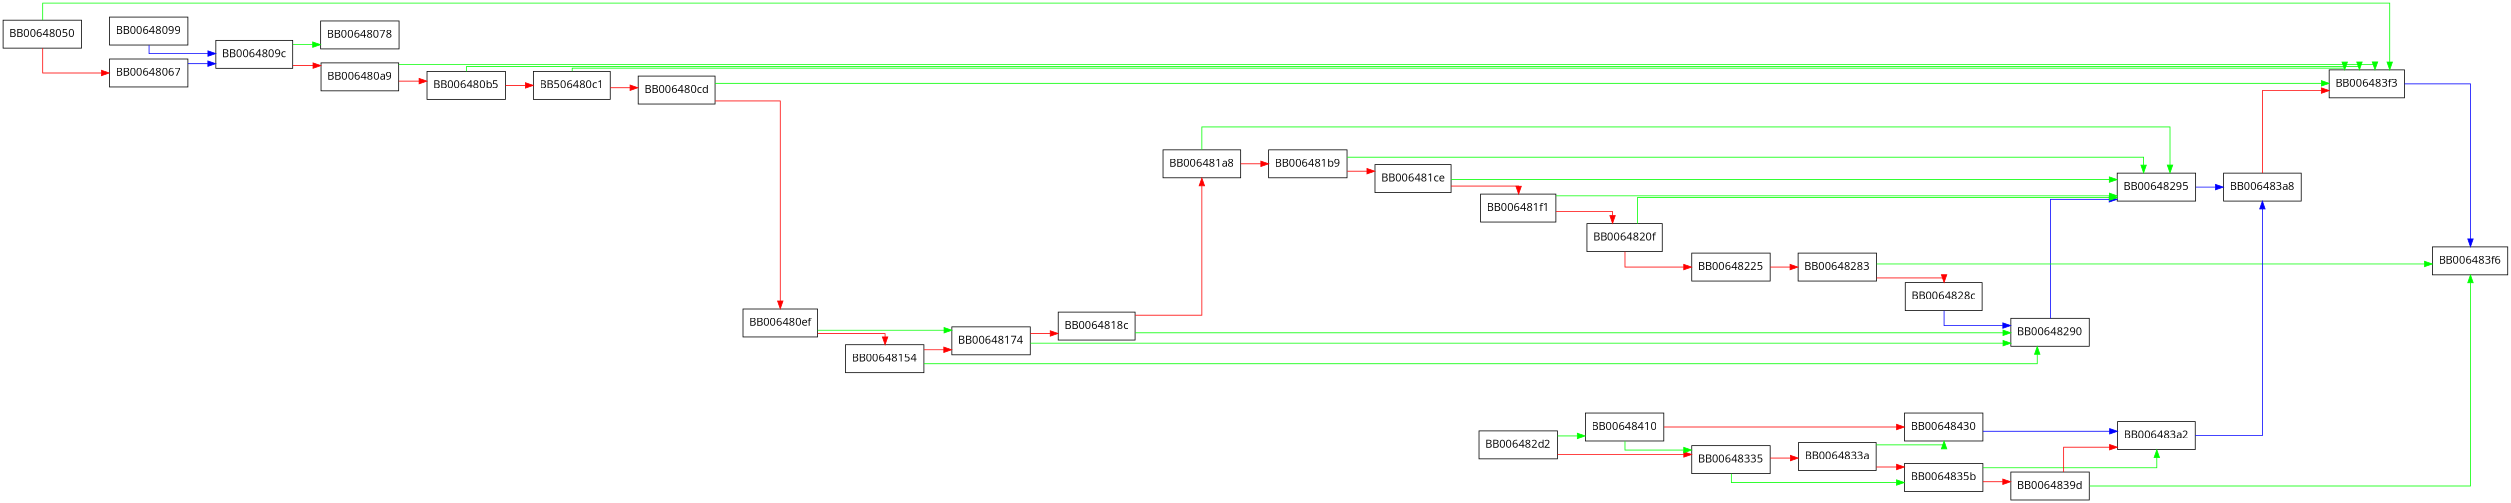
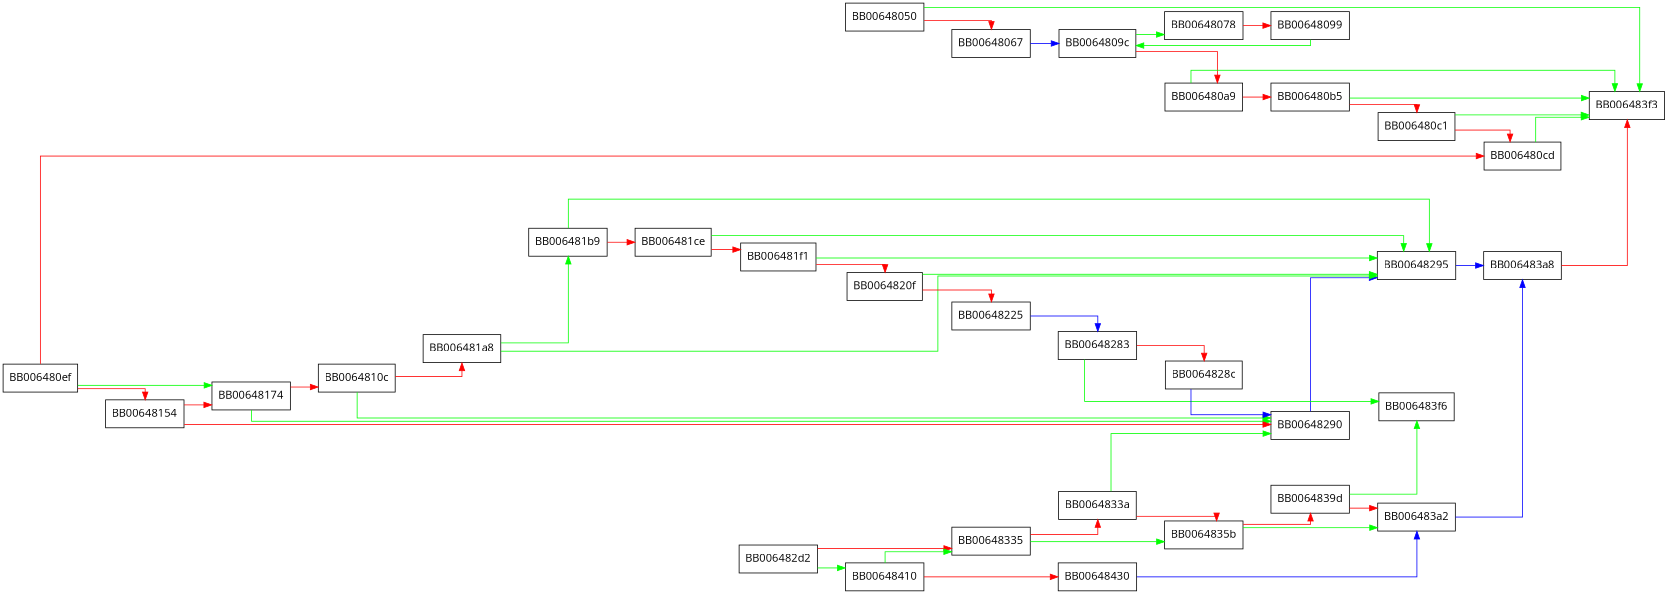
edge "BB00648078" -> "BB00648099": added
edge "BB00648099" -> "BB0064809c": color blue -> green
node "BB506480c1": label "BB506480c1" -> "BB006480c1"
edge "BB006483f3" -> "BB006483f6": removed
edge "BB006481a8" -> "BB006481b9": color red -> green
edge "BB006480cd" -> "BB006480ef": reversed
edge "BB00648225" -> "BB00648283": color red -> blue
node "BB0064818c": label "BB0064818c" -> "BB0064810c"
edge "BB00648154" -> "BB00648290": color green -> red
edge "BB0064833a" -> "BB00648430": now "BB0064833a" -> "BB00648290"
